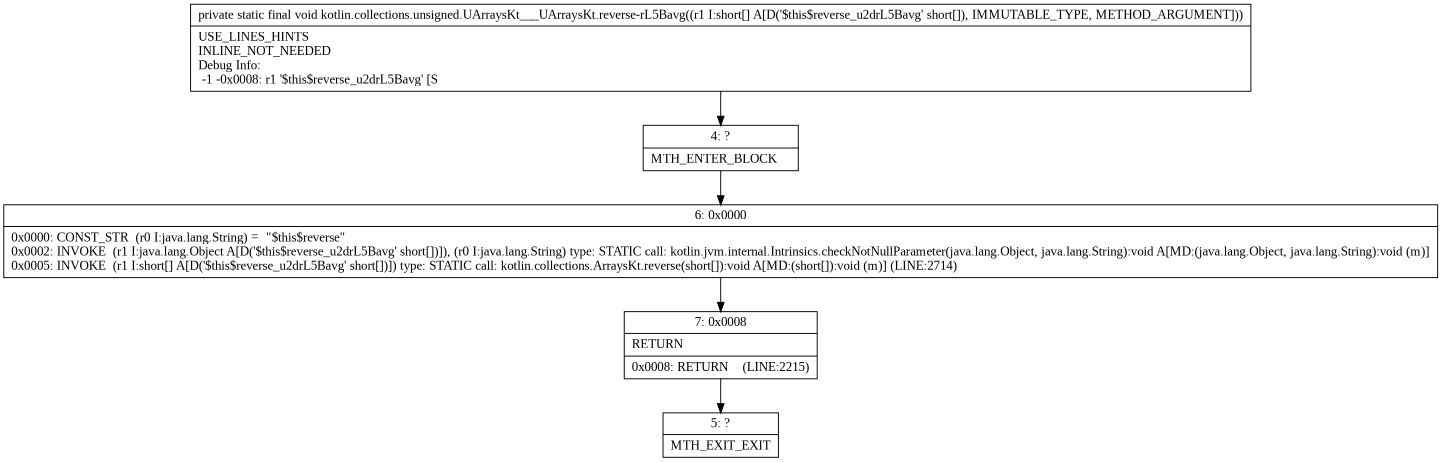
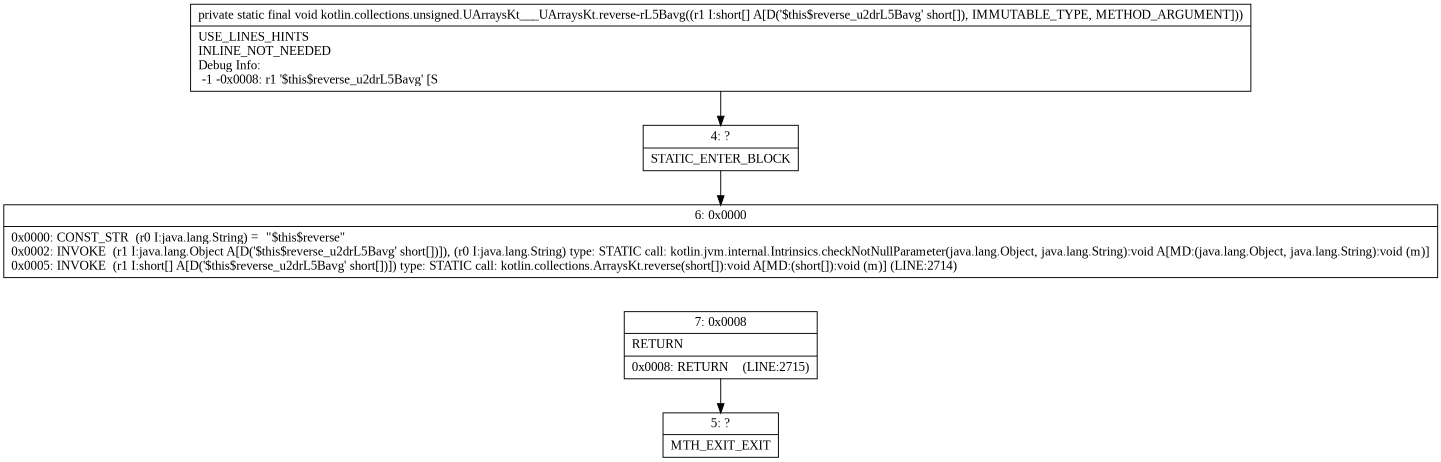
node "4: ?": text "MTH_ENTER_BLOCK" -> "STATIC_ENTER_BLOCK"
edge "6: 0x0000" -> "7: 0x0008": removed
node "7: 0x0008": text "0x0008: RETURN    (LINE:2215)" -> "0x0008: RETURN    (LINE:2715)"
